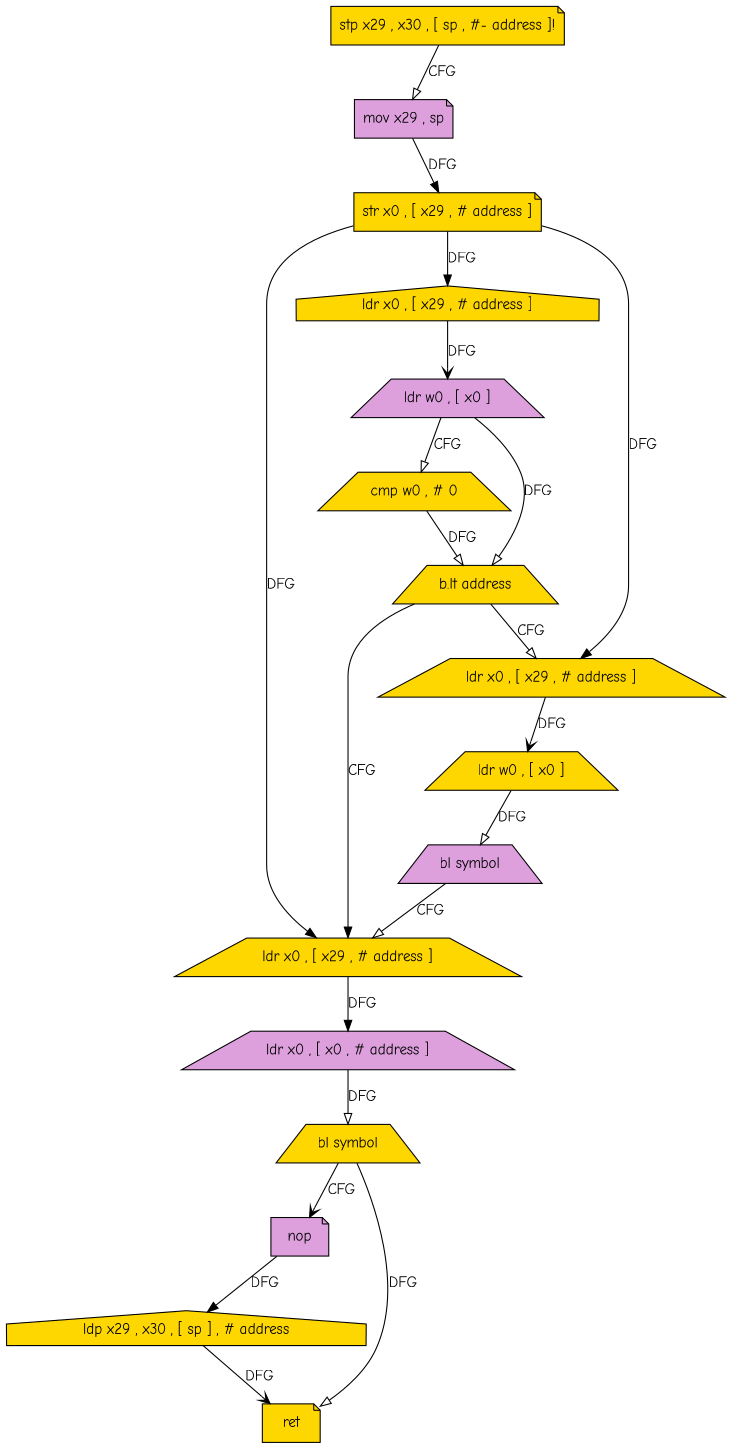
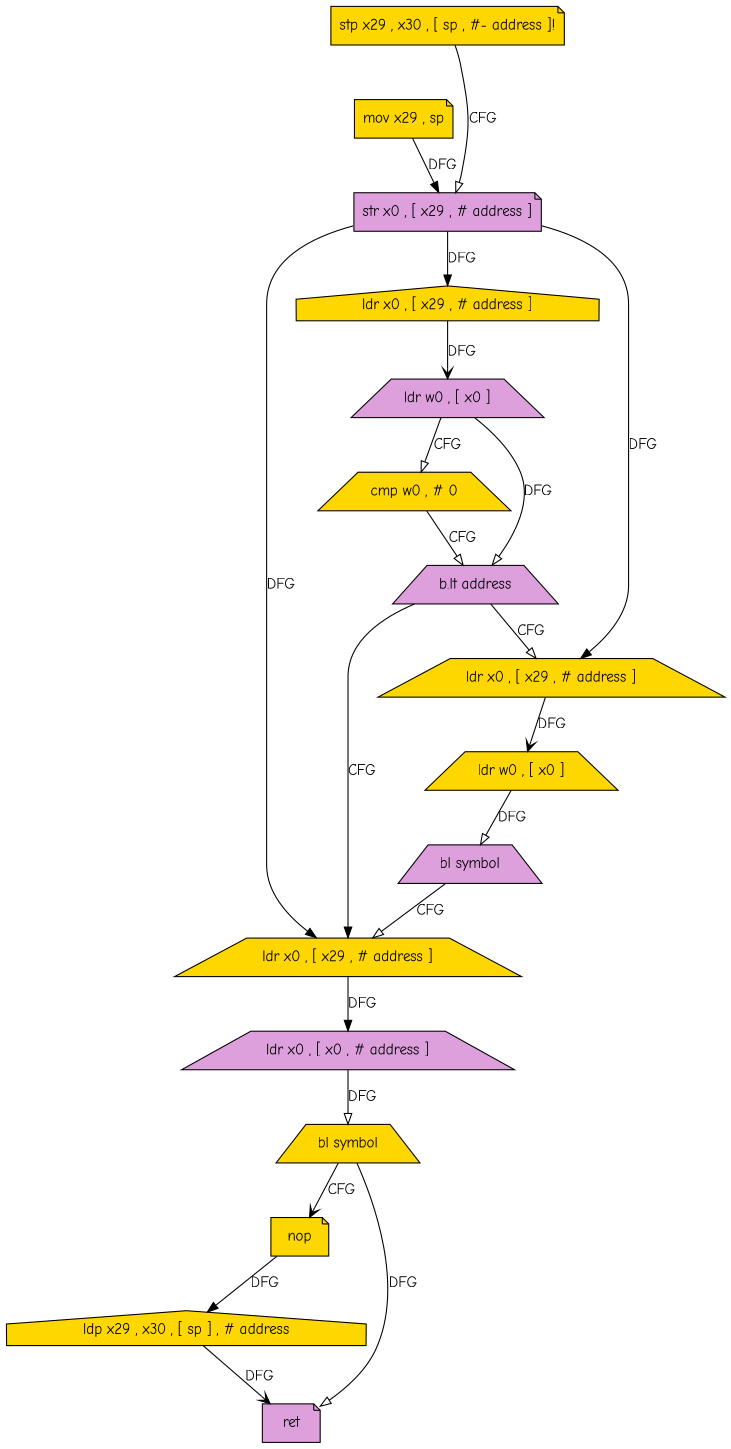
edge "stp x29 , x30 , [ sp , #- address ]!" -> "mov x29 , sp": now "stp x29 , x30 , [ sp , #- address ]!" -> "str x0 , [ x29 , # address ]"
node "mov x29 , sp": fillcolor plum -> gold
node "str x0 , [ x29 , # address ]": fillcolor gold -> plum
edge "cmp w0 , # 0" -> "b.lt address": label "DFG" -> "CFG"
node "b.lt address": fillcolor gold -> plum
node "nop": fillcolor plum -> gold
node "ret": fillcolor gold -> plum
